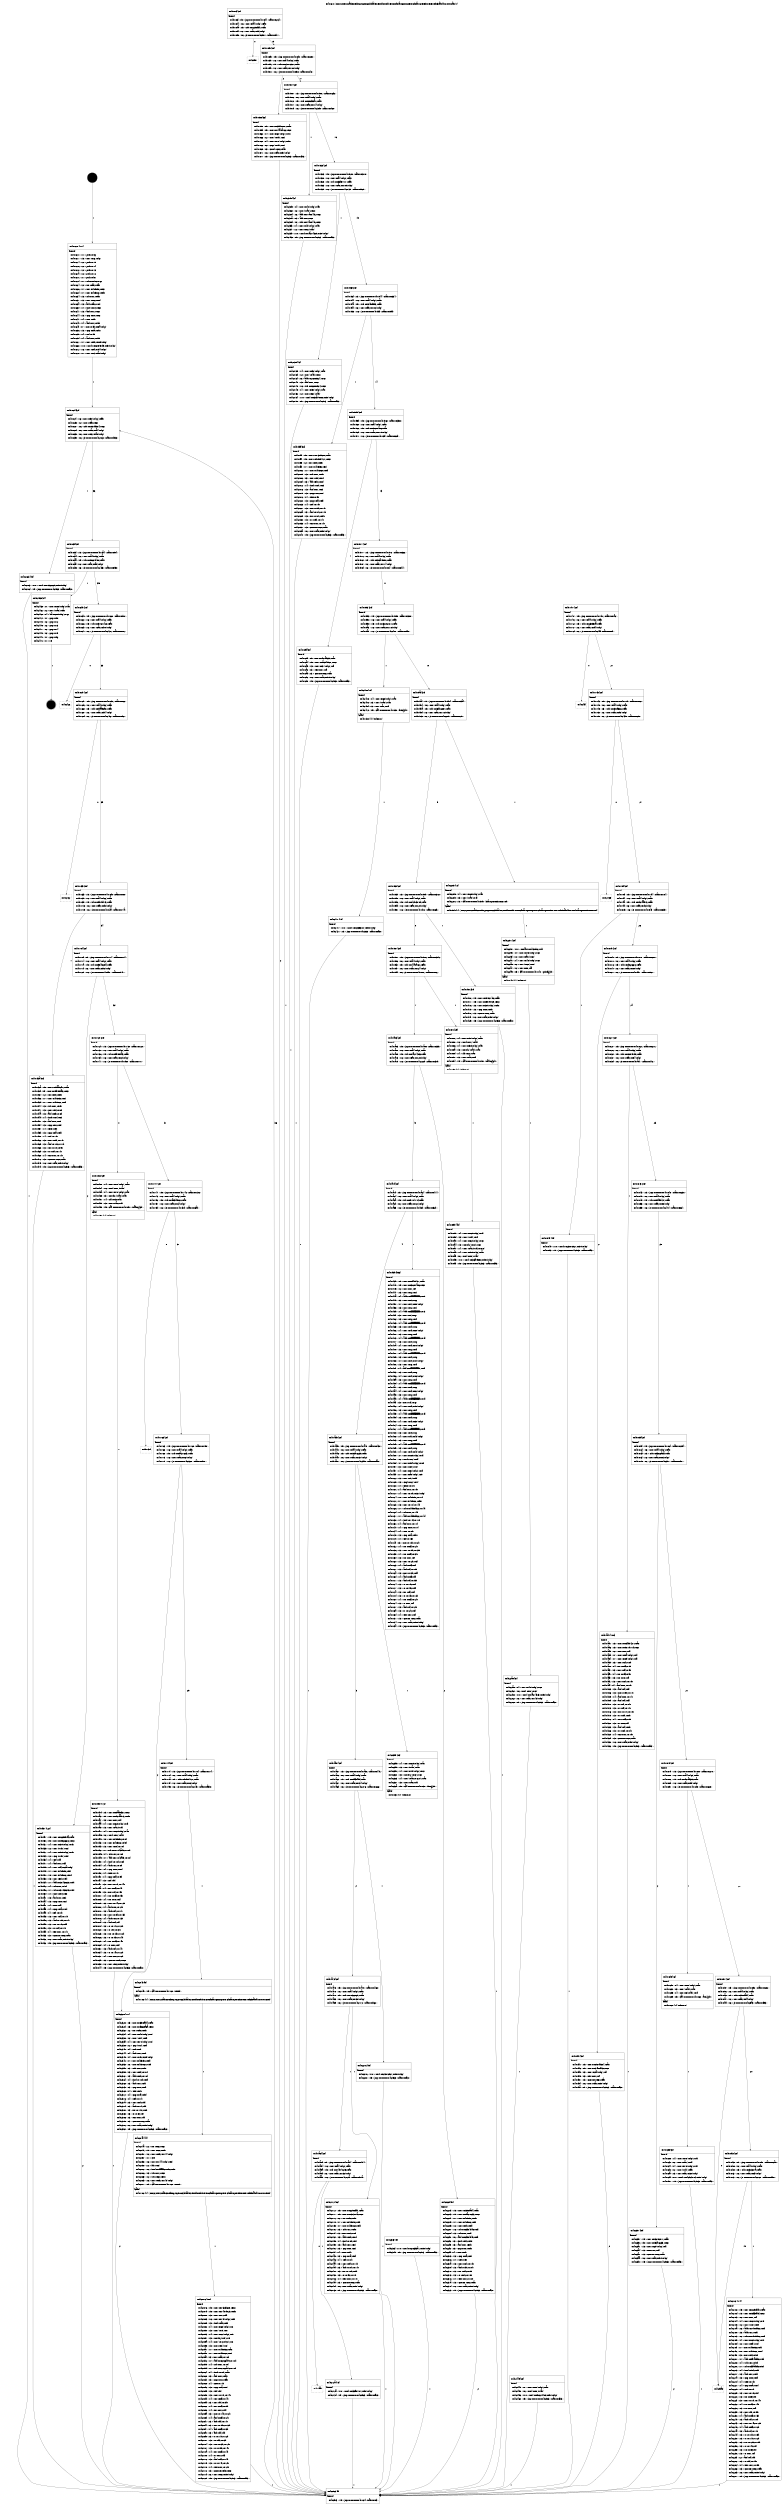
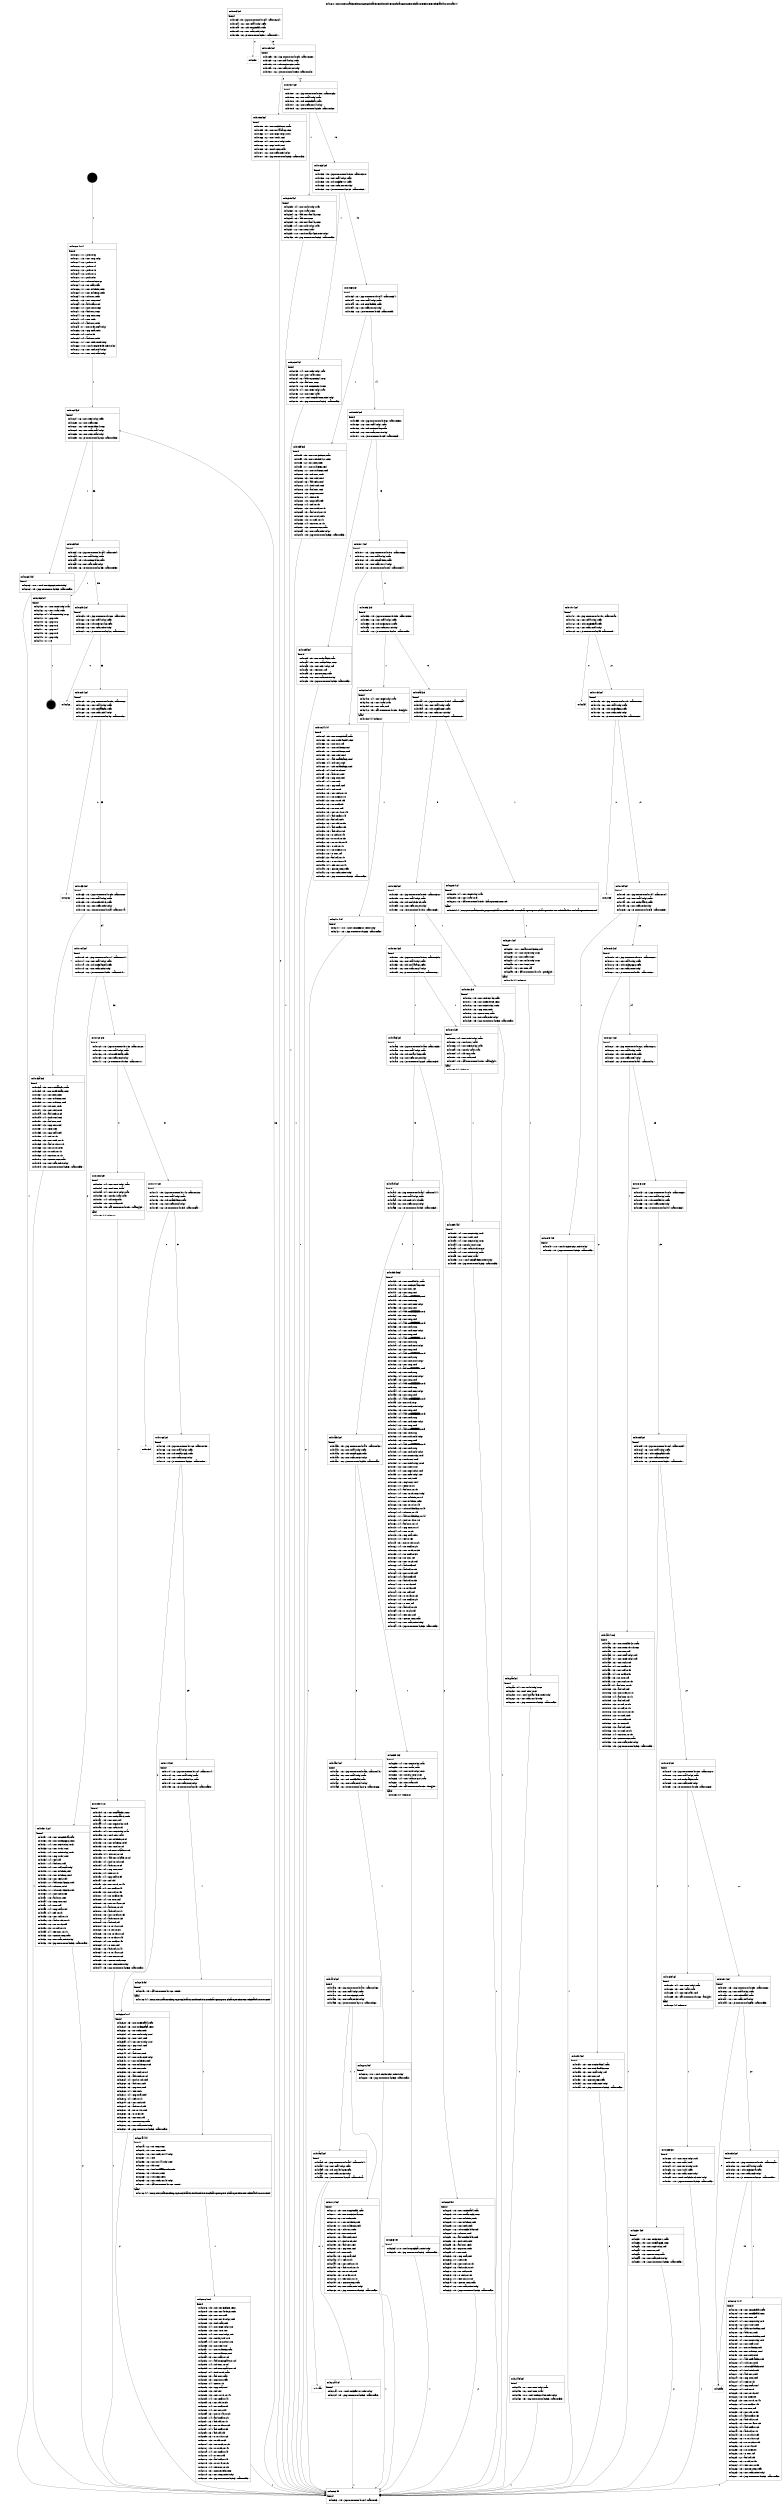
node "0x401ec4 [147]": added
edge "0x401a57 [28]" -> "0x401a73 [28]": removed, label "2"
edge "0x4023b5 [26]" -> "0x4023cf [15]": added, label "1"
